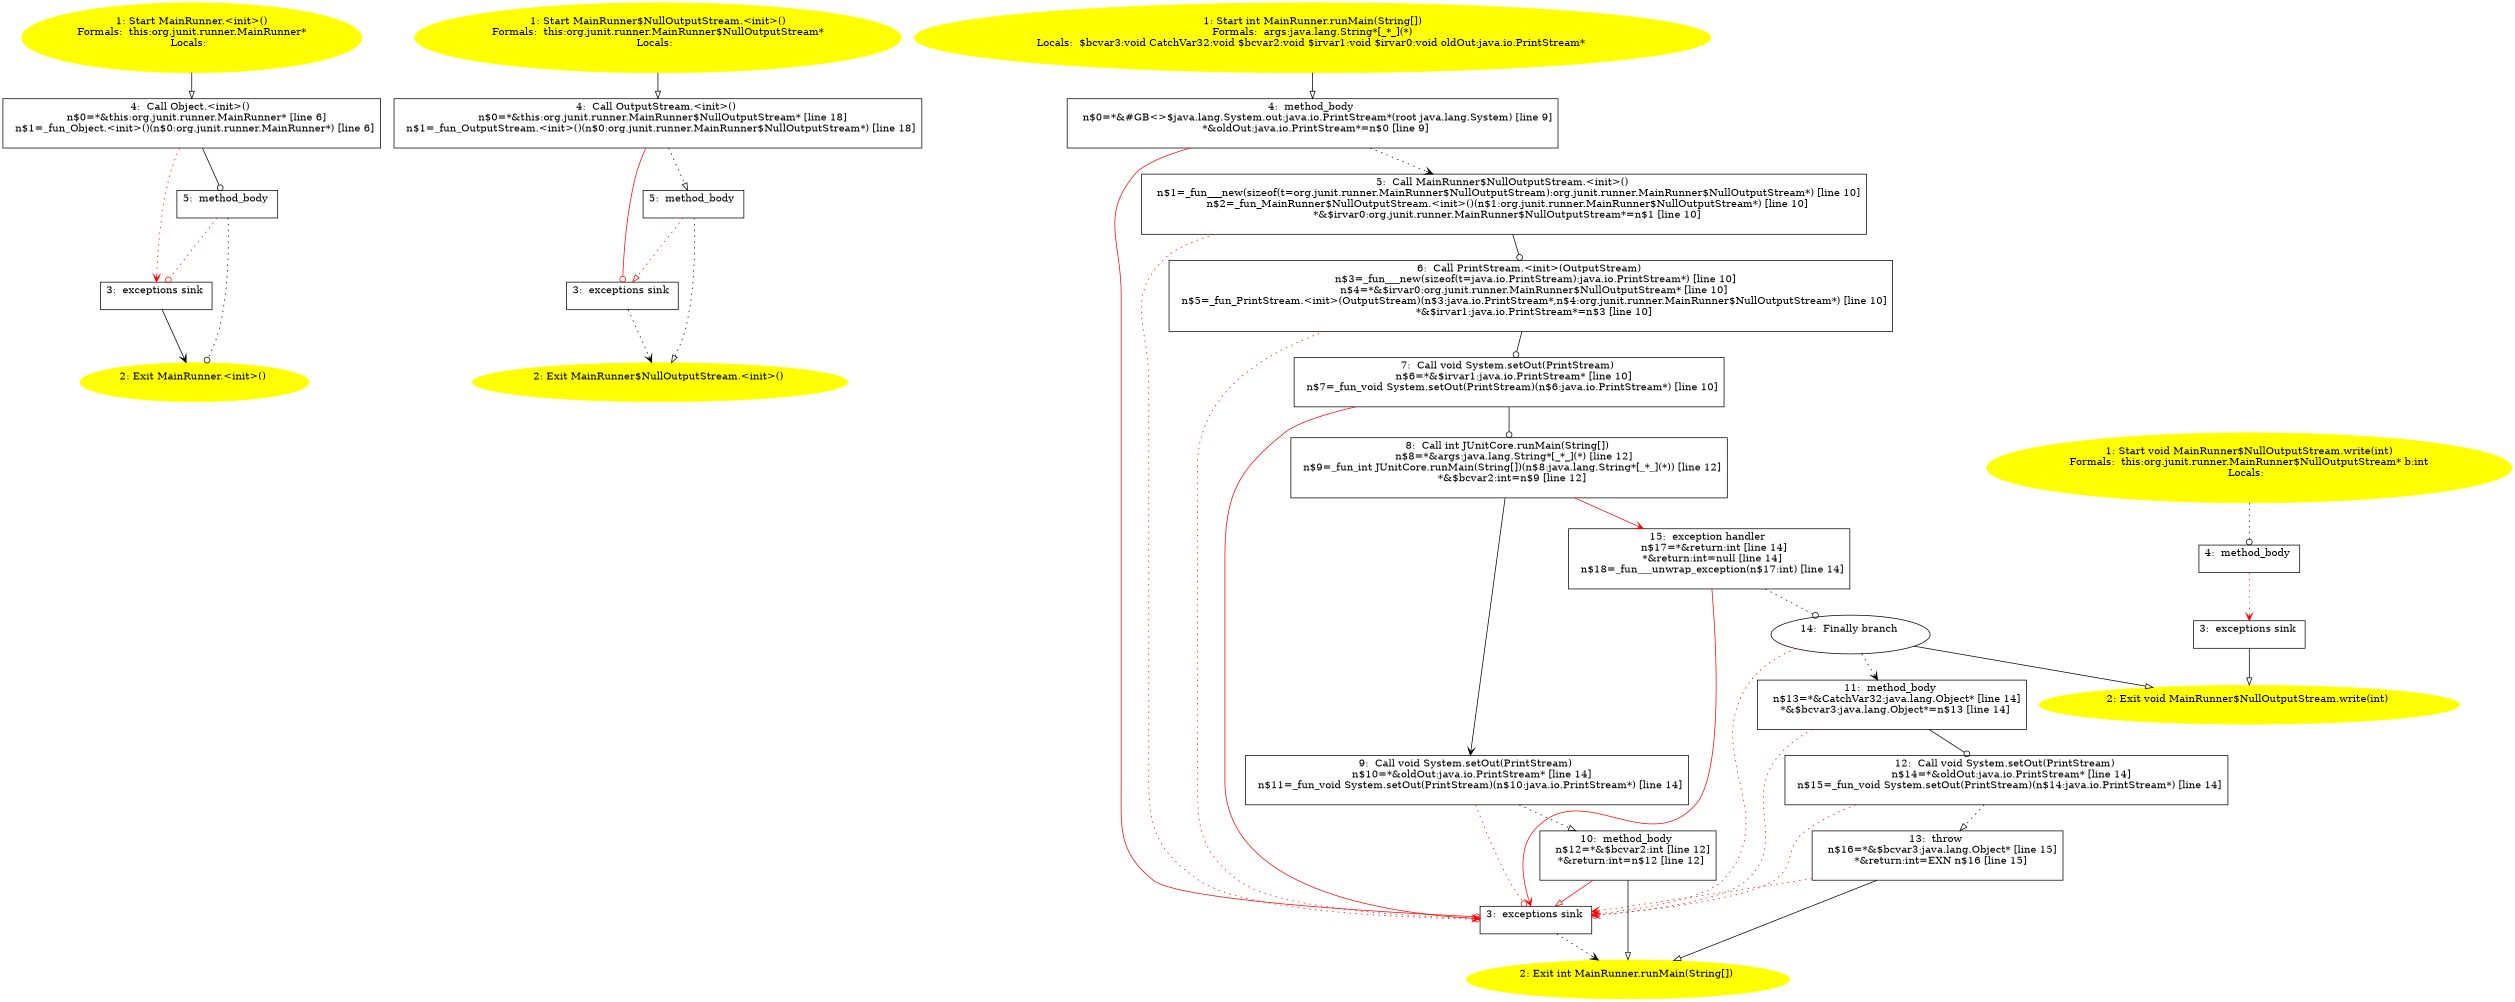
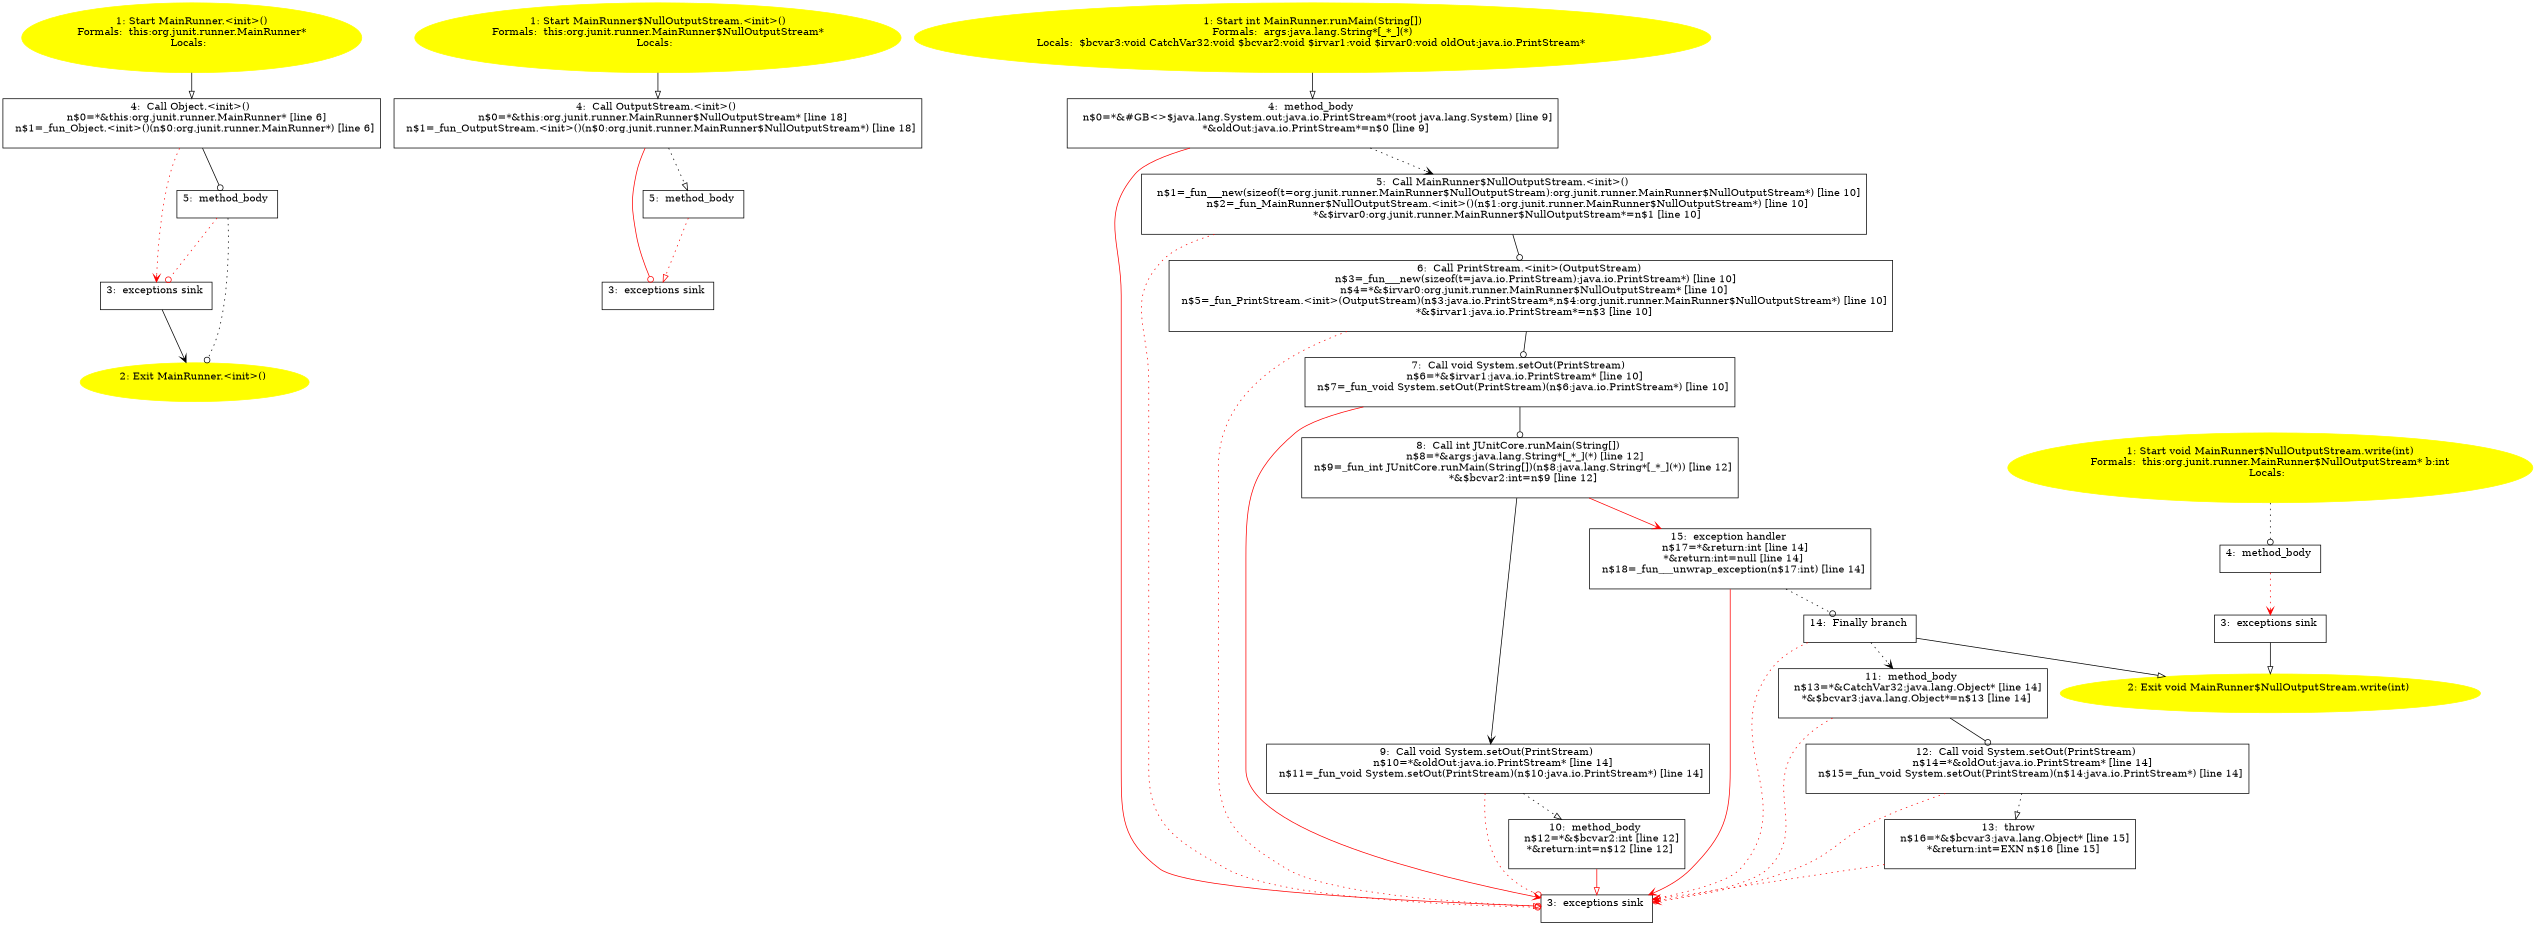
node "2: Exit MainRunner$NullOutputStream.<init>()": removed
node "14:  Finally branch": shape ellipse -> box
node "2: Exit int MainRunner.runMain(String[])": removed
